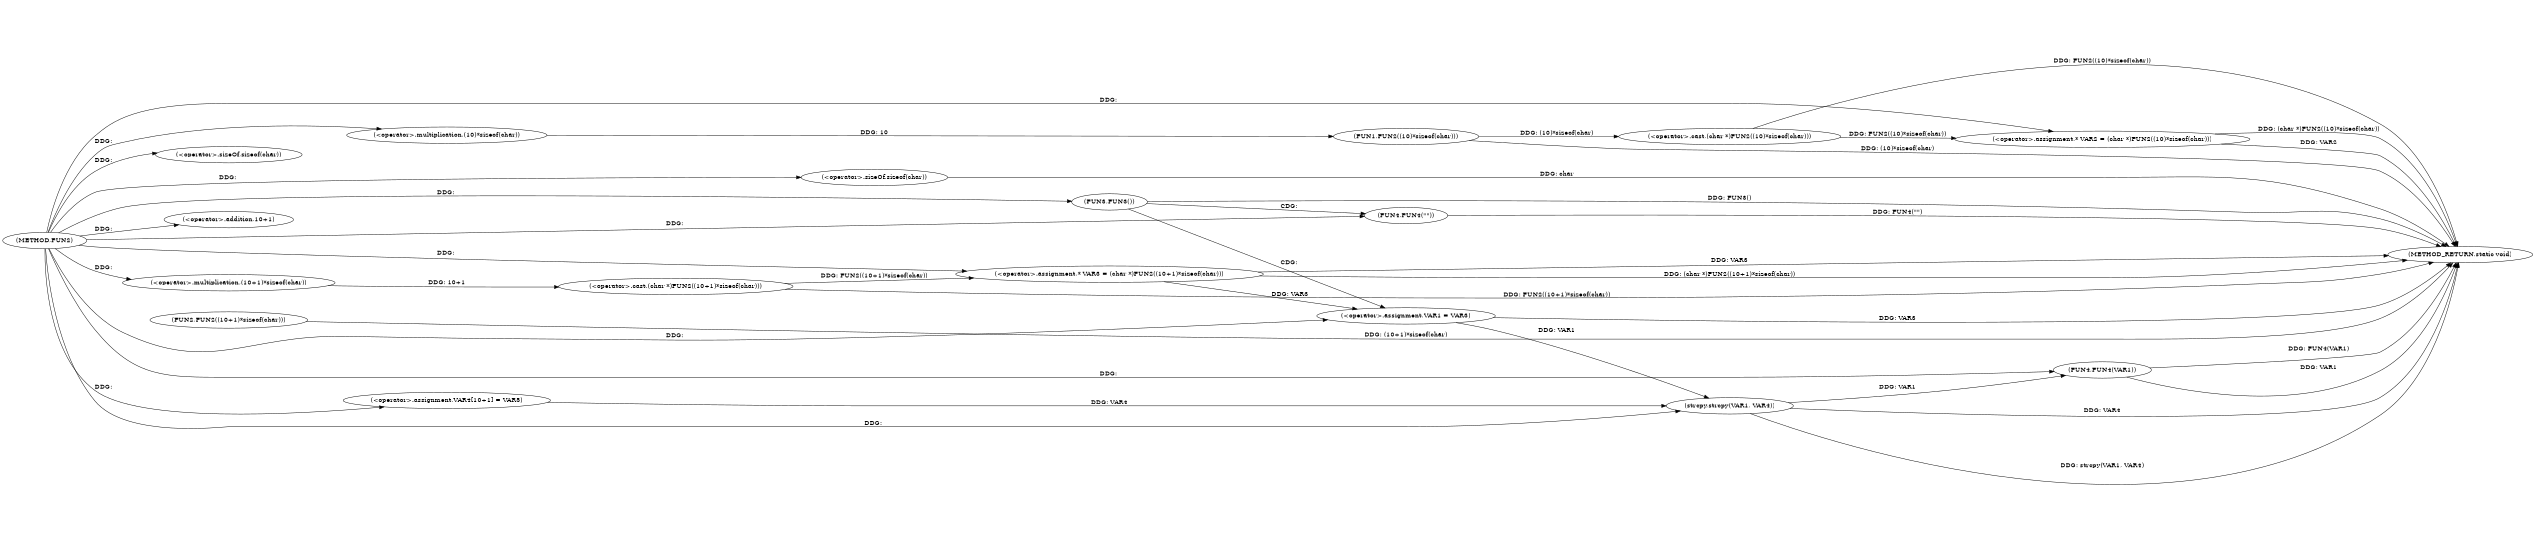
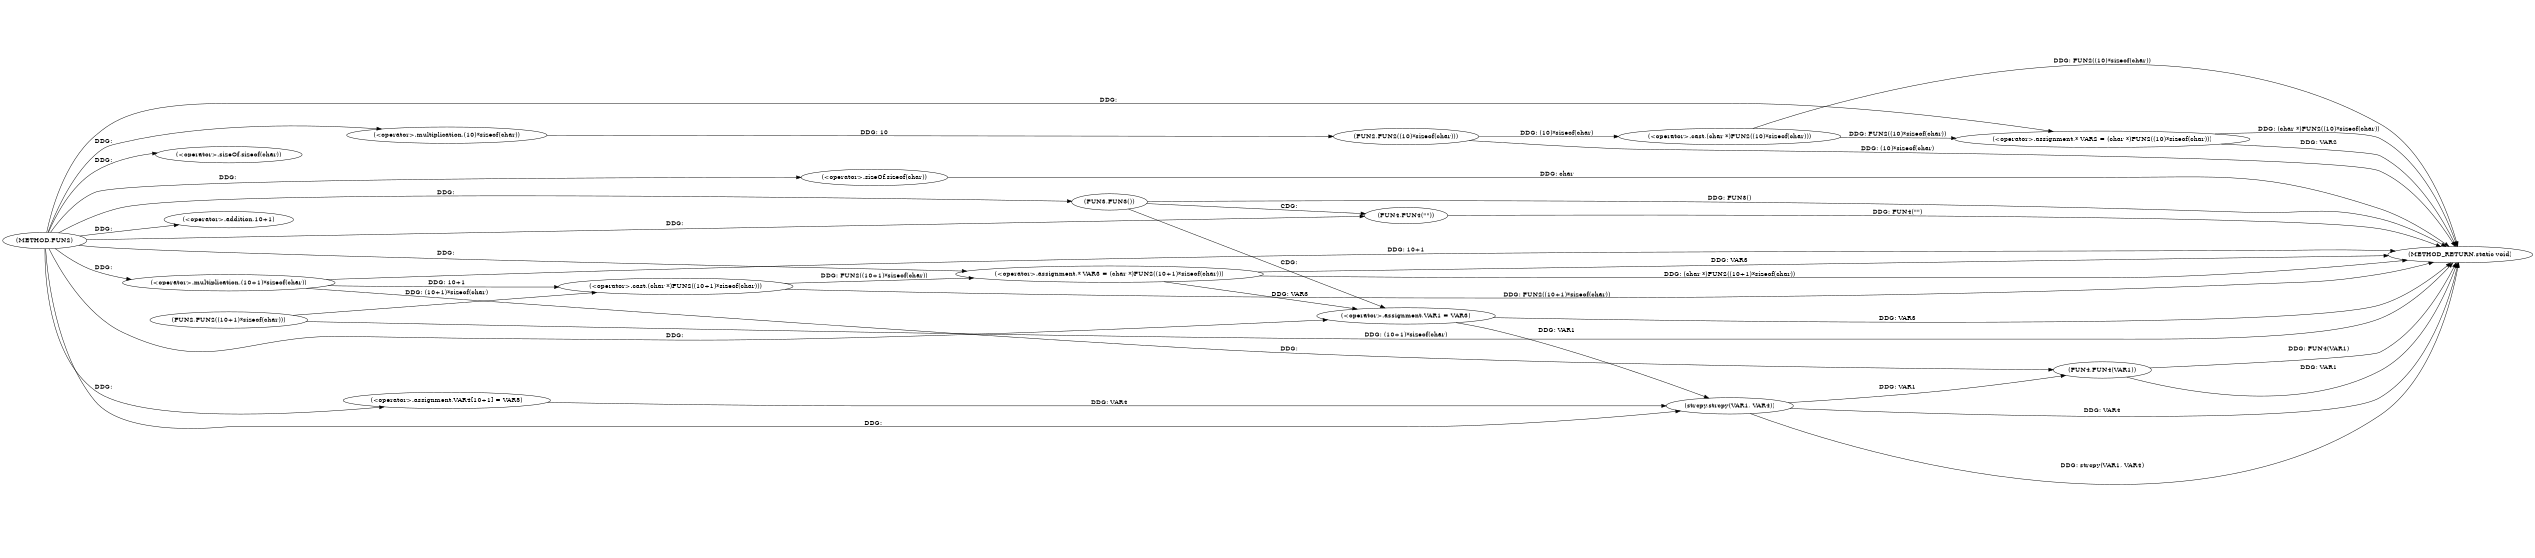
node "(FUN1,FUN2((10)*sizeof(char)))": label "(FUN1,FUN2((10)*sizeof(char)))" -> "(FUN2,FUN2((10)*sizeof(char)))"
edge "(<operator>.multiplication,(10+1)*sizeof(char))" -> "(METHOD_RETURN,static void)": added, label "DDG: 10+1"
edge "(FUN2,FUN2((10+1)*sizeof(char)))" -> "(<operator>.cast,(char *)FUN2((10+1)*sizeof(char)))": added, label "DDG: (10+1)*sizeof(char)"
edge "(METHOD,FUN2)" -> "(FUN4,FUN4(VAR1))": now "(<operator>.multiplication,(10+1)*sizeof(char))" -> "(FUN4,FUN4(VAR1))"
